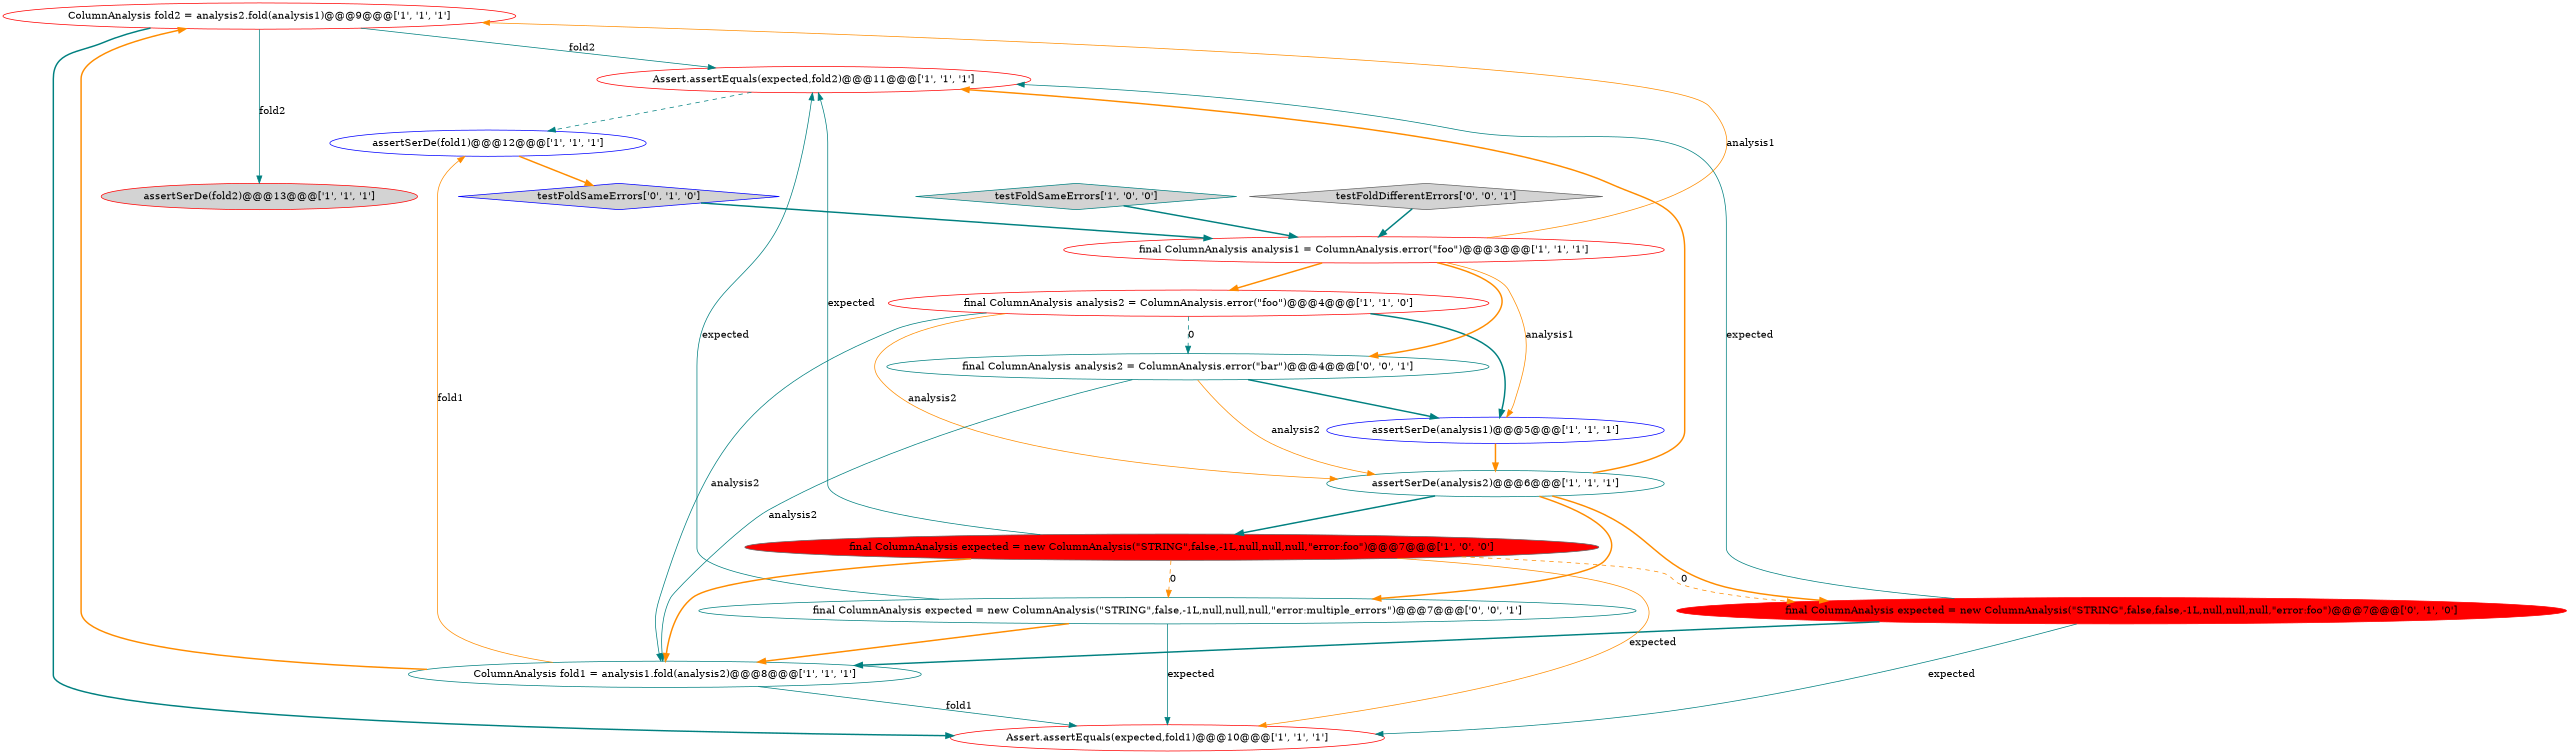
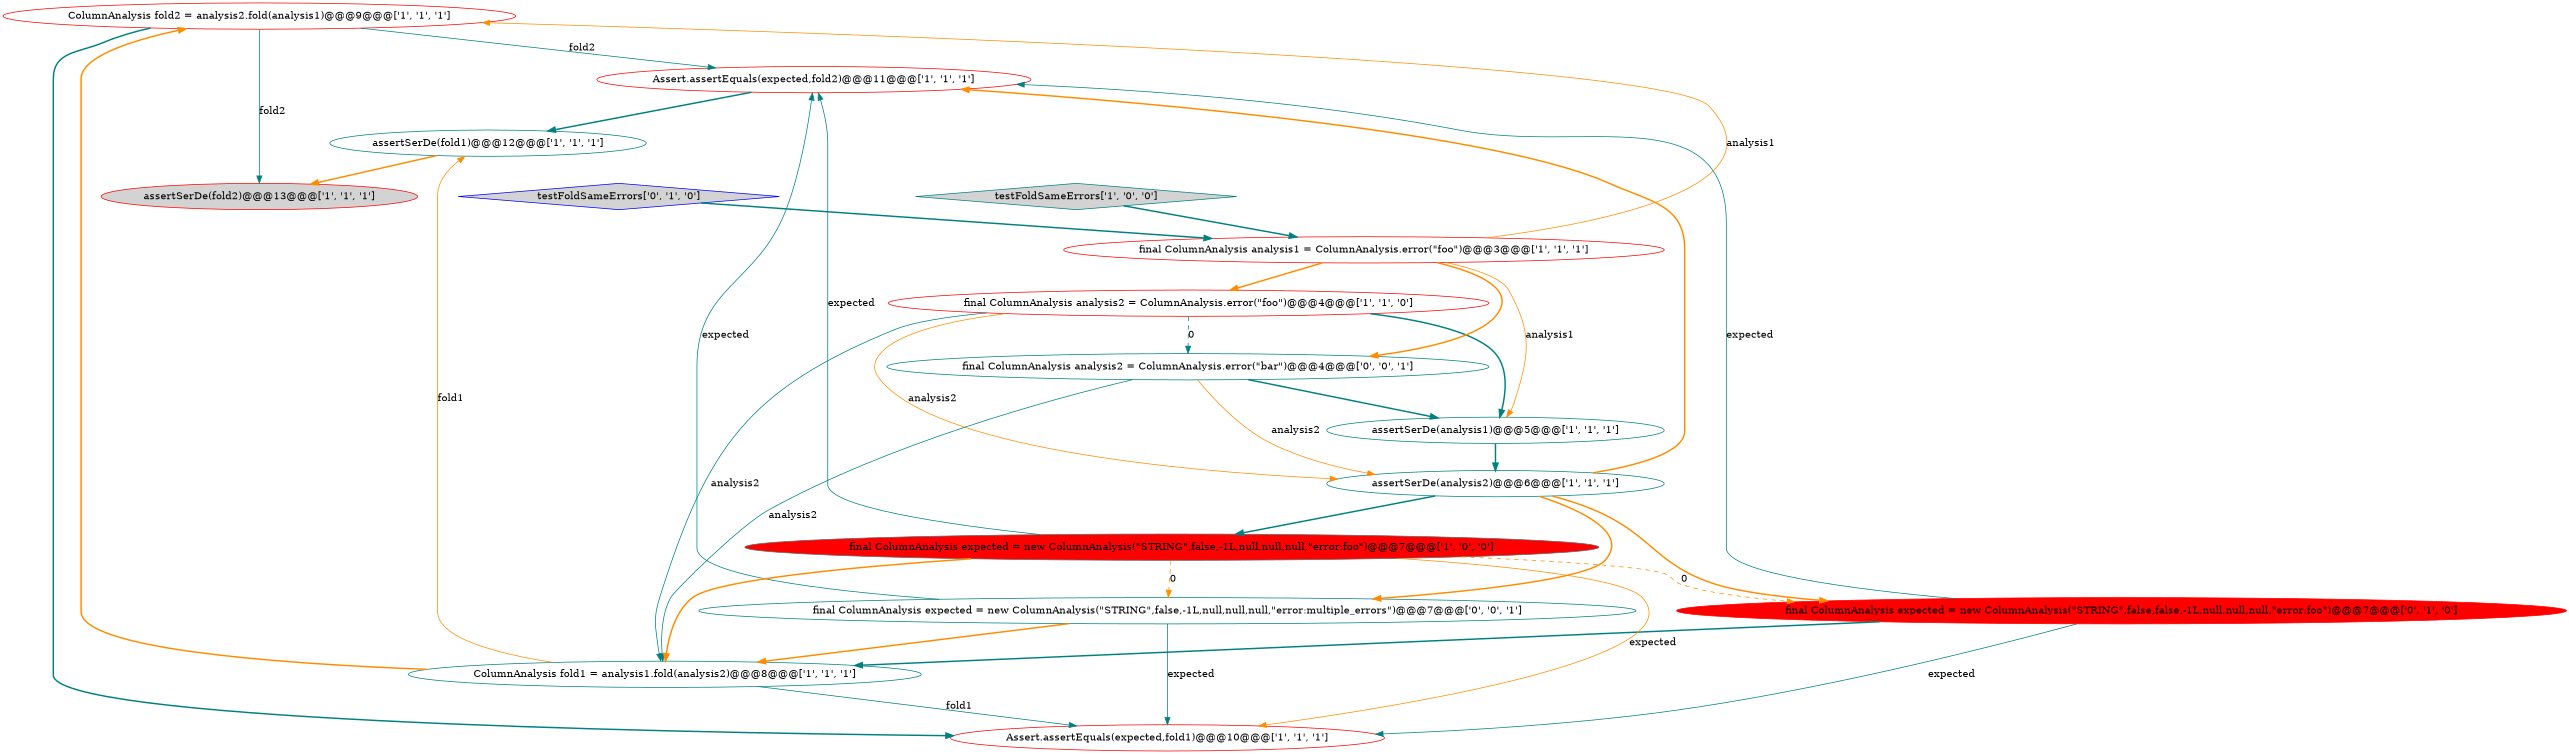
edge "Assert.assertEquals(expected,fold2)@@@11@@@['1', '1', '1']" -> "assertSerDe(fold1)@@@12@@@['1', '1', '1']": style dashed -> bold
node "assertSerDe(fold1)@@@12@@@['1', '1', '1']": color blue -> teal
edge "assertSerDe(fold1)@@@12@@@['1', '1', '1']" -> "testFoldSameErrors['0', '1', '0']": now "assertSerDe(fold1)@@@12@@@['1', '1', '1']" -> "assertSerDe(fold2)@@@13@@@['1', '1', '1']"
node "testFoldDifferentErrors['0', '0', '1']": removed
node "assertSerDe(analysis1)@@@5@@@['1', '1', '1']": color blue -> teal
edge "assertSerDe(analysis1)@@@5@@@['1', '1', '1']" -> "assertSerDe(analysis2)@@@6@@@['1', '1', '1']": color darkorange -> teal
